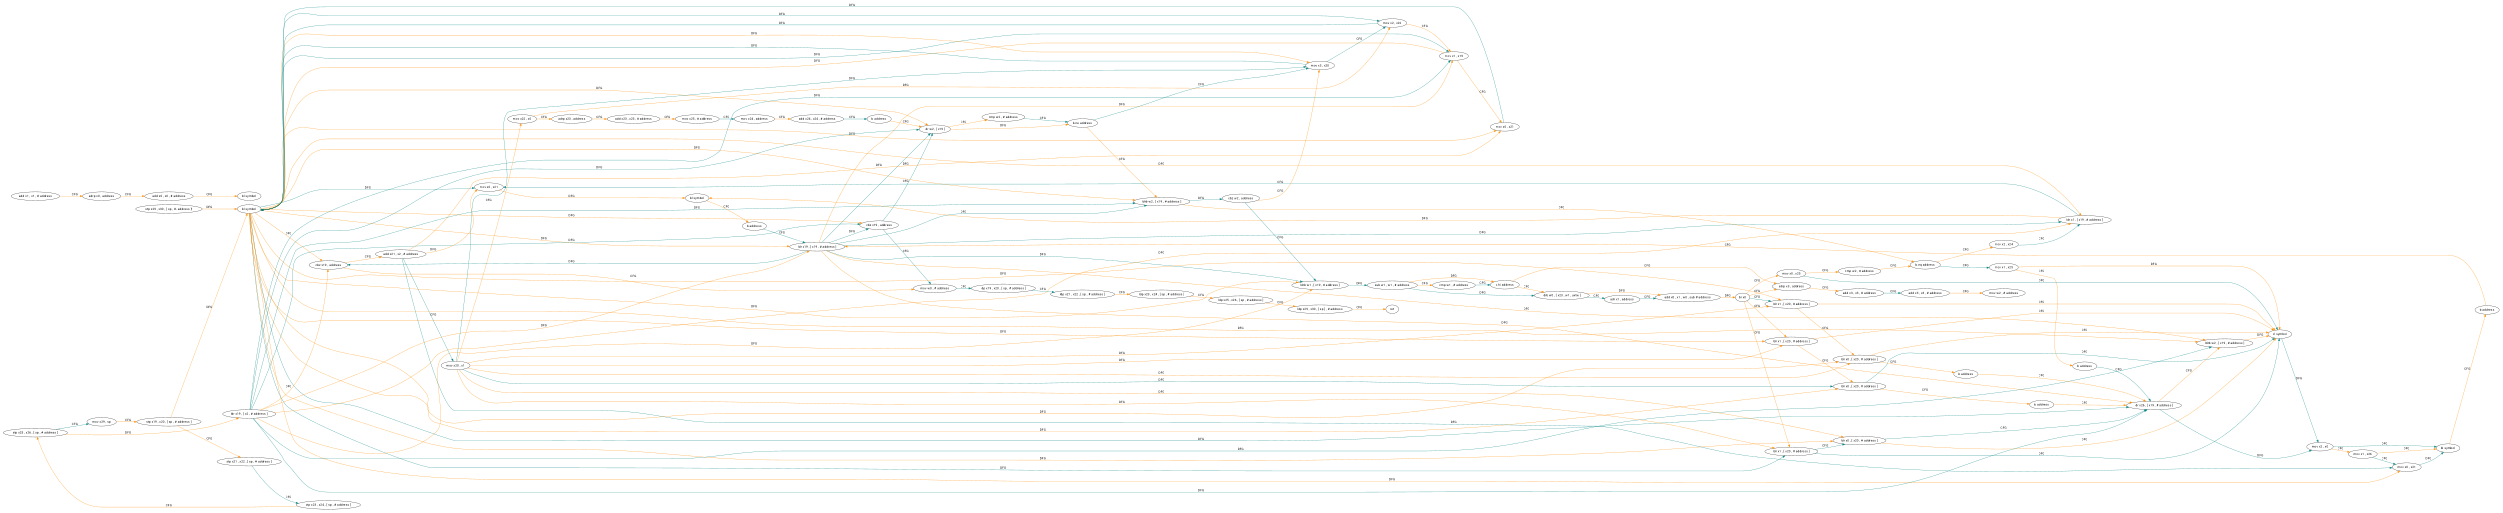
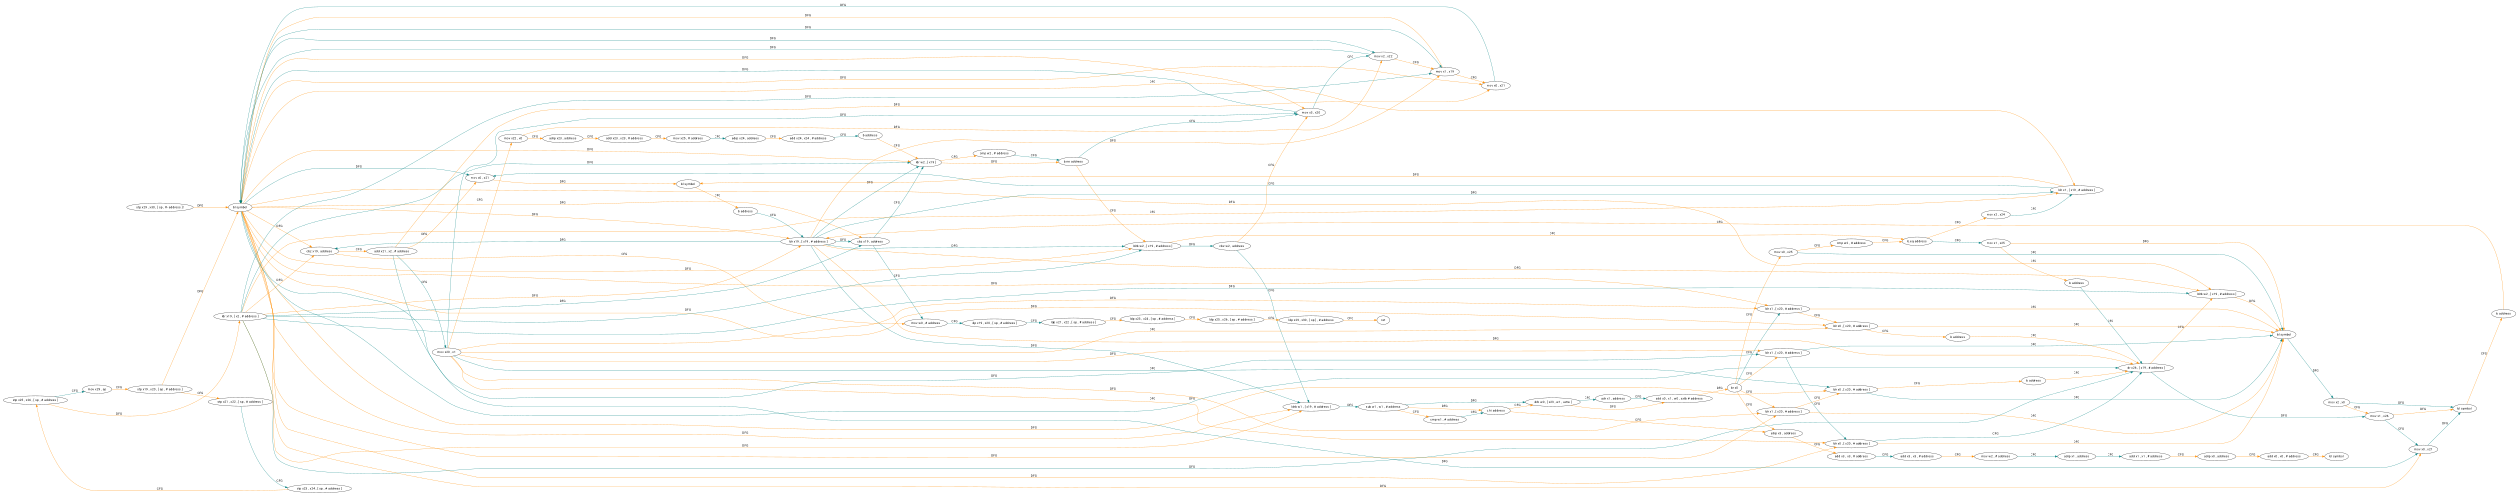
node "mov x24 , address": label "mov x24 , address" -> "adrp x24 , address"
node "add x0 , x1 , w0 , sub # address": label "add x0 , x1 , w0 , sub # address" -> "add x0 , x1 , w0 , sxtb # address"
edge "ldr x26 , [ x19 , # address ]" -> "mov x2 , x0": now "ldr x26 , [ x19 , # address ]" -> "mov x1 , x26"
node "adrp x1 , address": added
